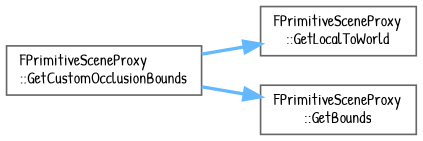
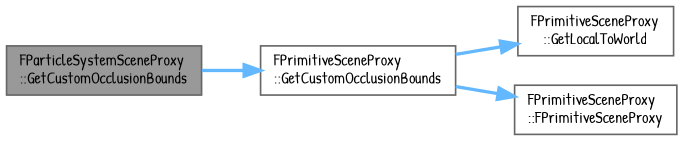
node "FParticleSystemSceneProxy ::GetCustomOcclusionBounds": added
node "FPrimitiveSceneProxy ::GetBounds": label "FPrimitiveSceneProxy ::GetBounds" -> "FPrimitiveSceneProxy ::FPrimitiveSceneProxy"
